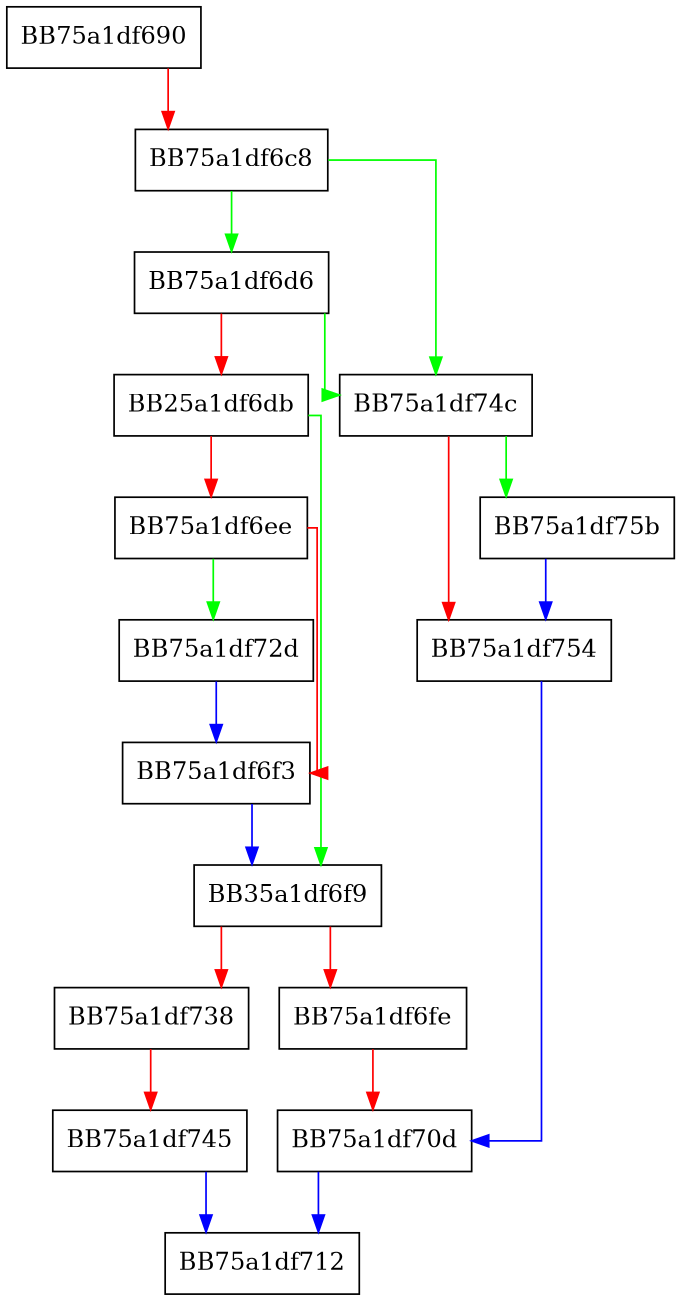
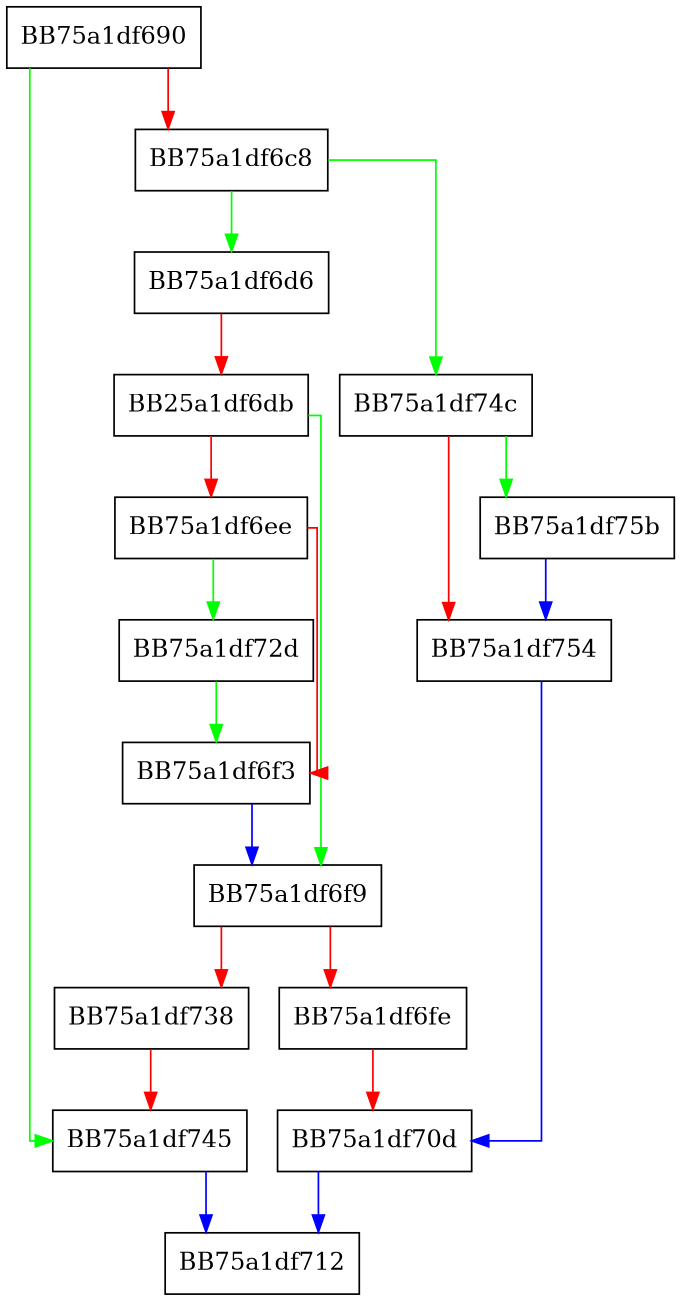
edge "BB75a1df6d6" -> "BB75a1df74c": removed
edge "BB75a1df690" -> "BB75a1df745": added
edge "BB75a1df72d" -> "BB75a1df6f3": color blue -> green
node "BB35a1df6f9": label "BB35a1df6f9" -> "BB75a1df6f9"
